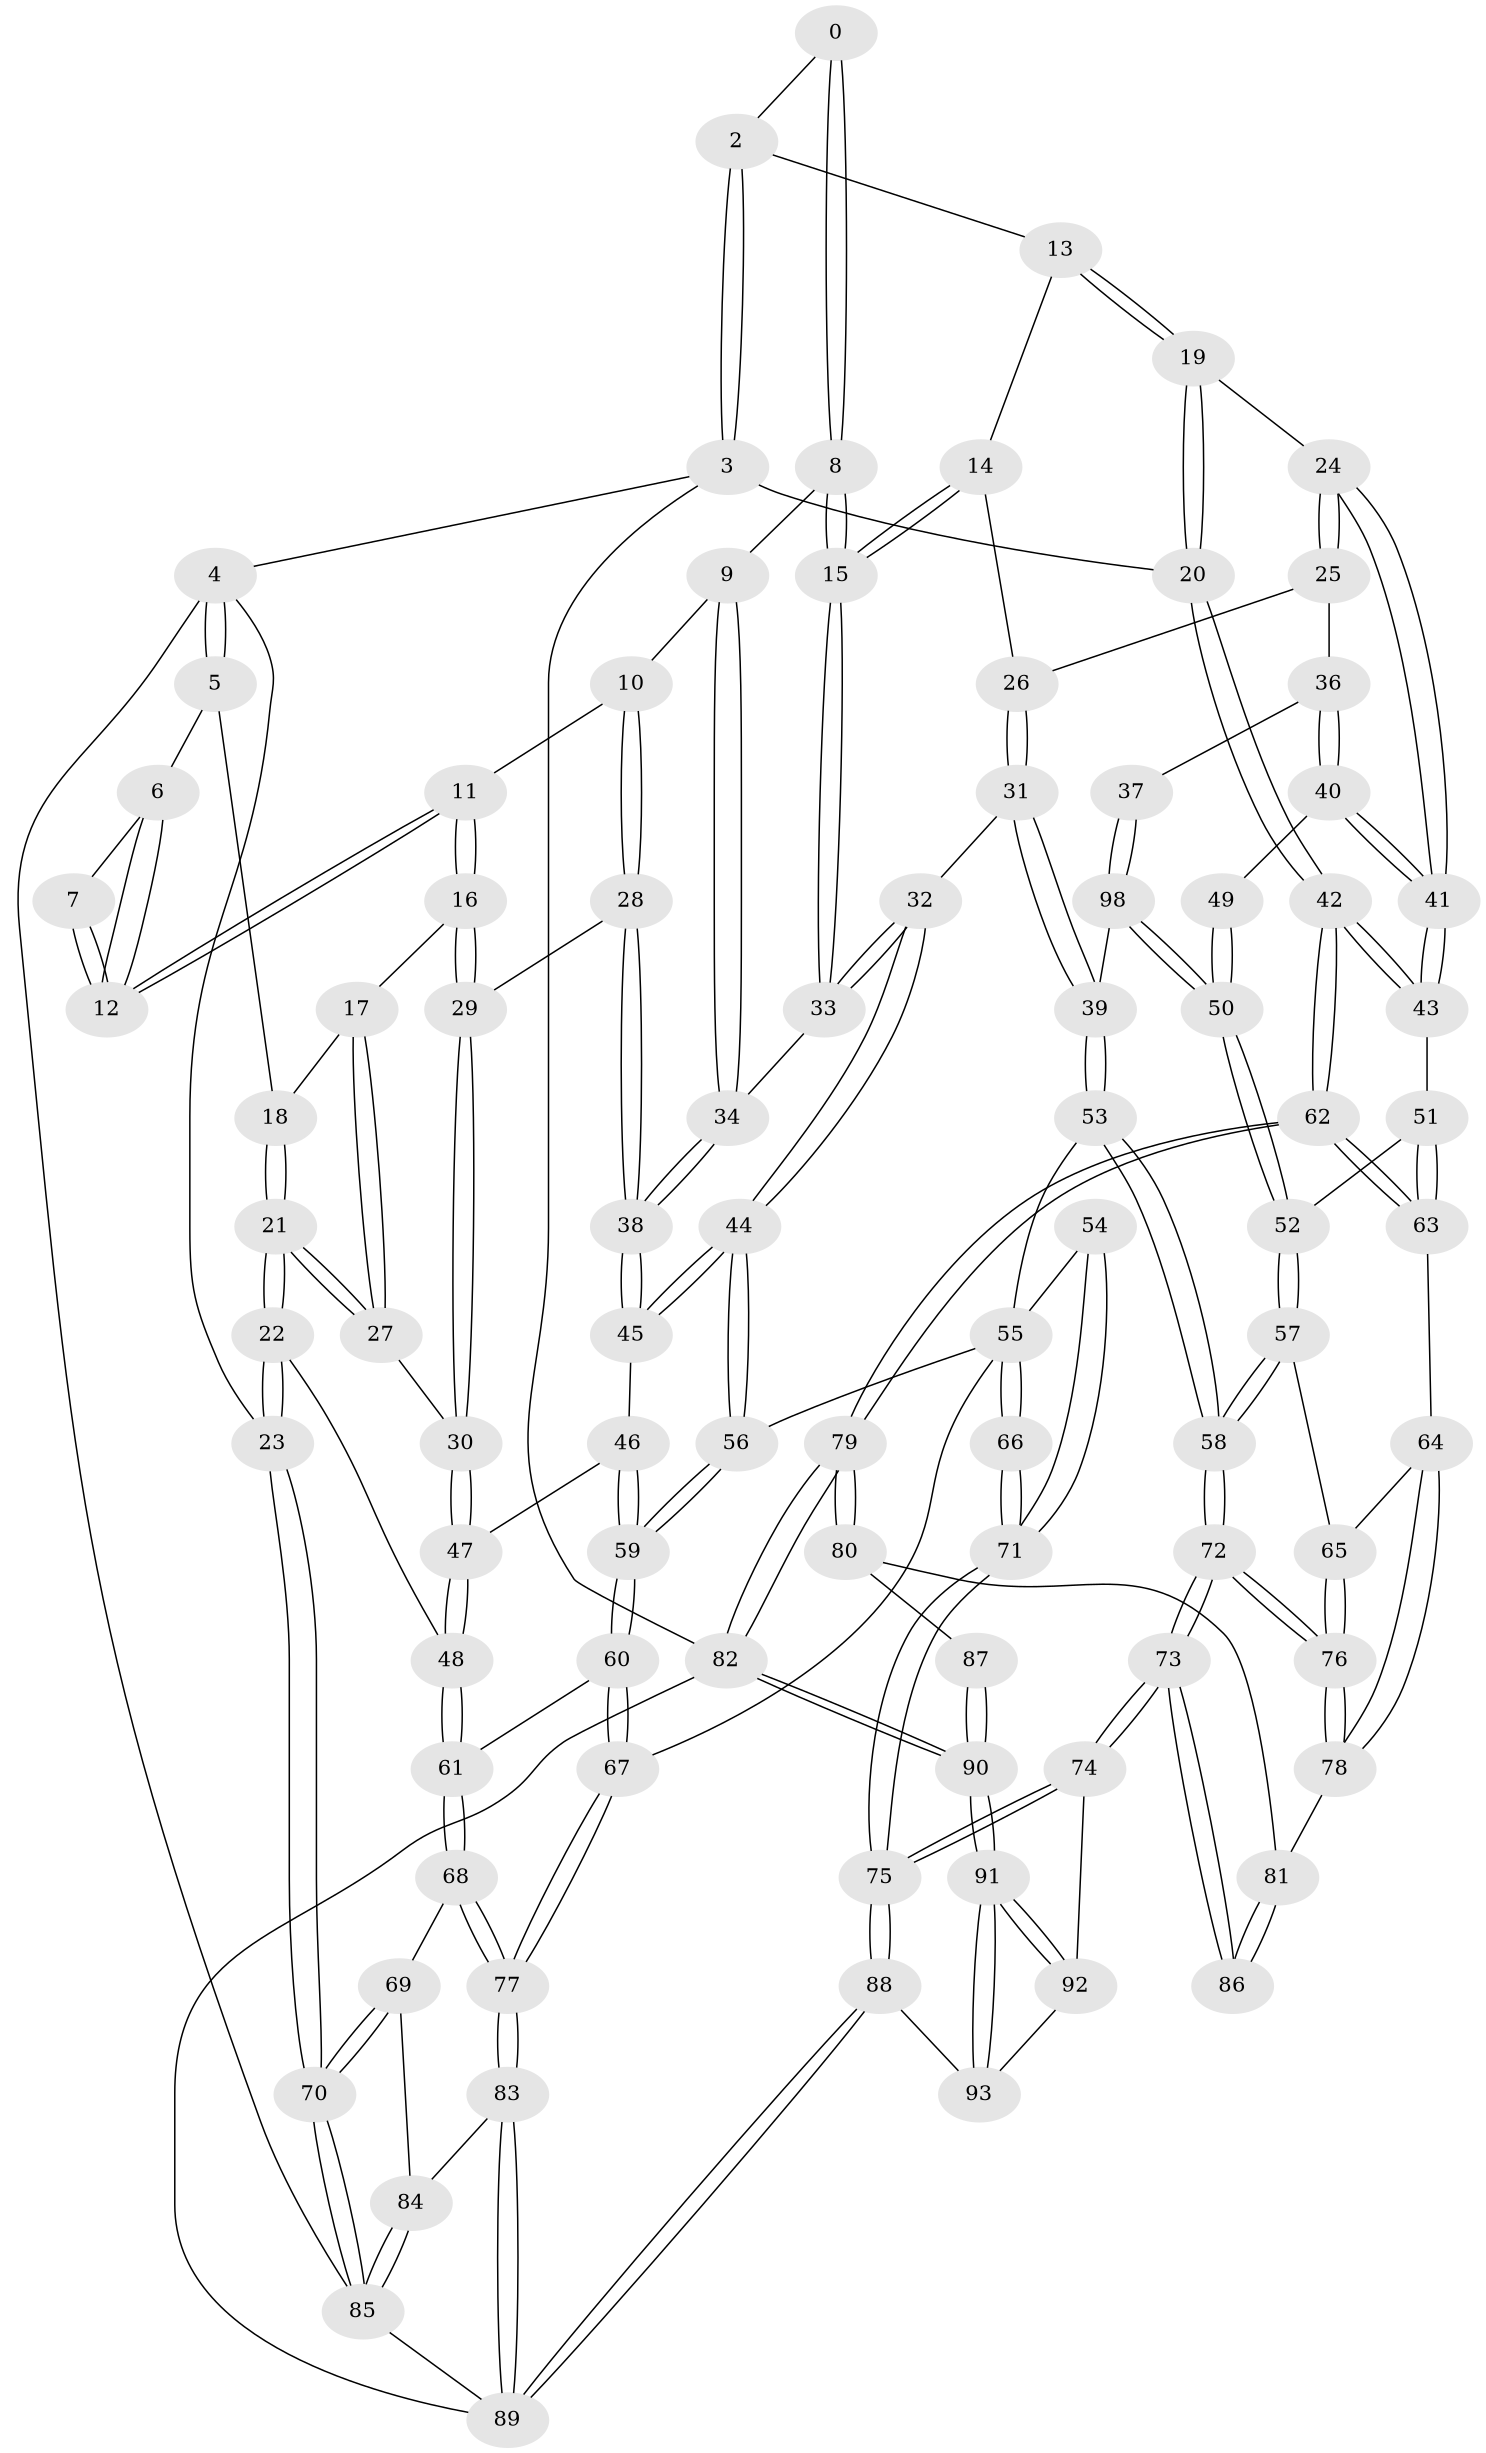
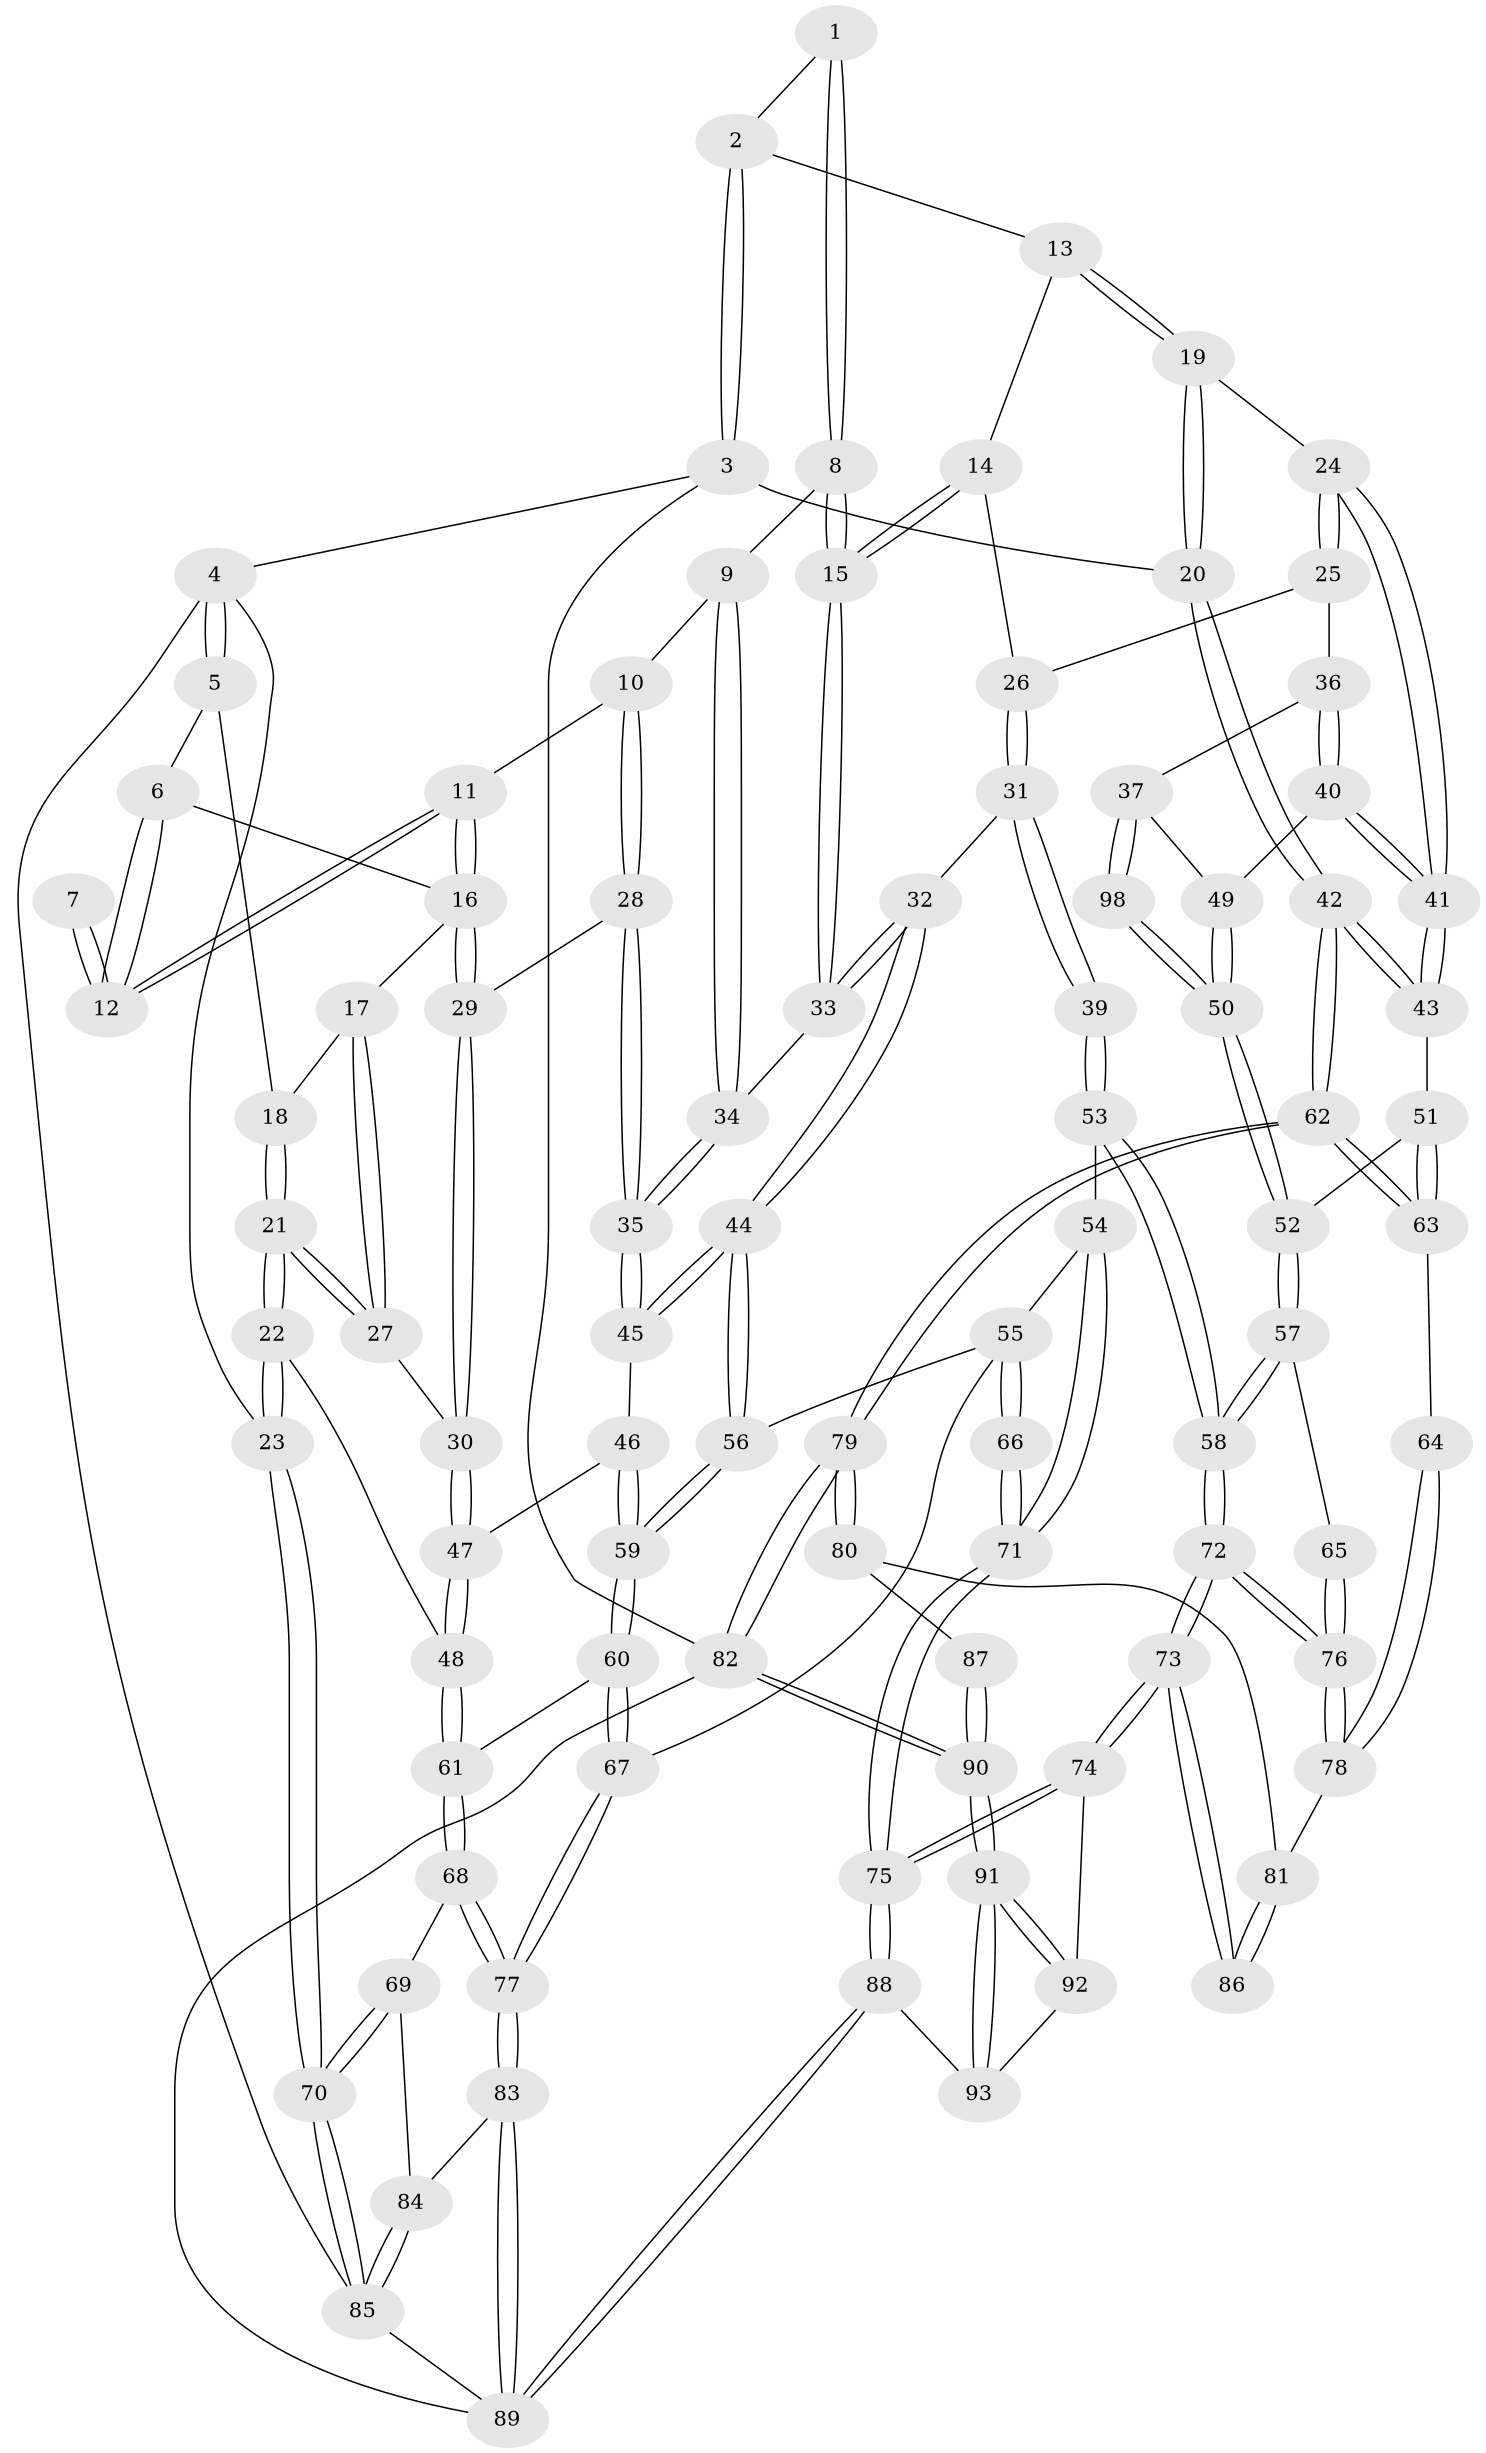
node "0": label "0" -> "1"
edge "6" -- "7": now "6" -- "16"
edge "37" -- "49": added
edge "98" -- "39": removed
node "38": label "38" -> "35"
edge "53" -- "55": now "53" -- "54"
edge "64" -- "65": removed
